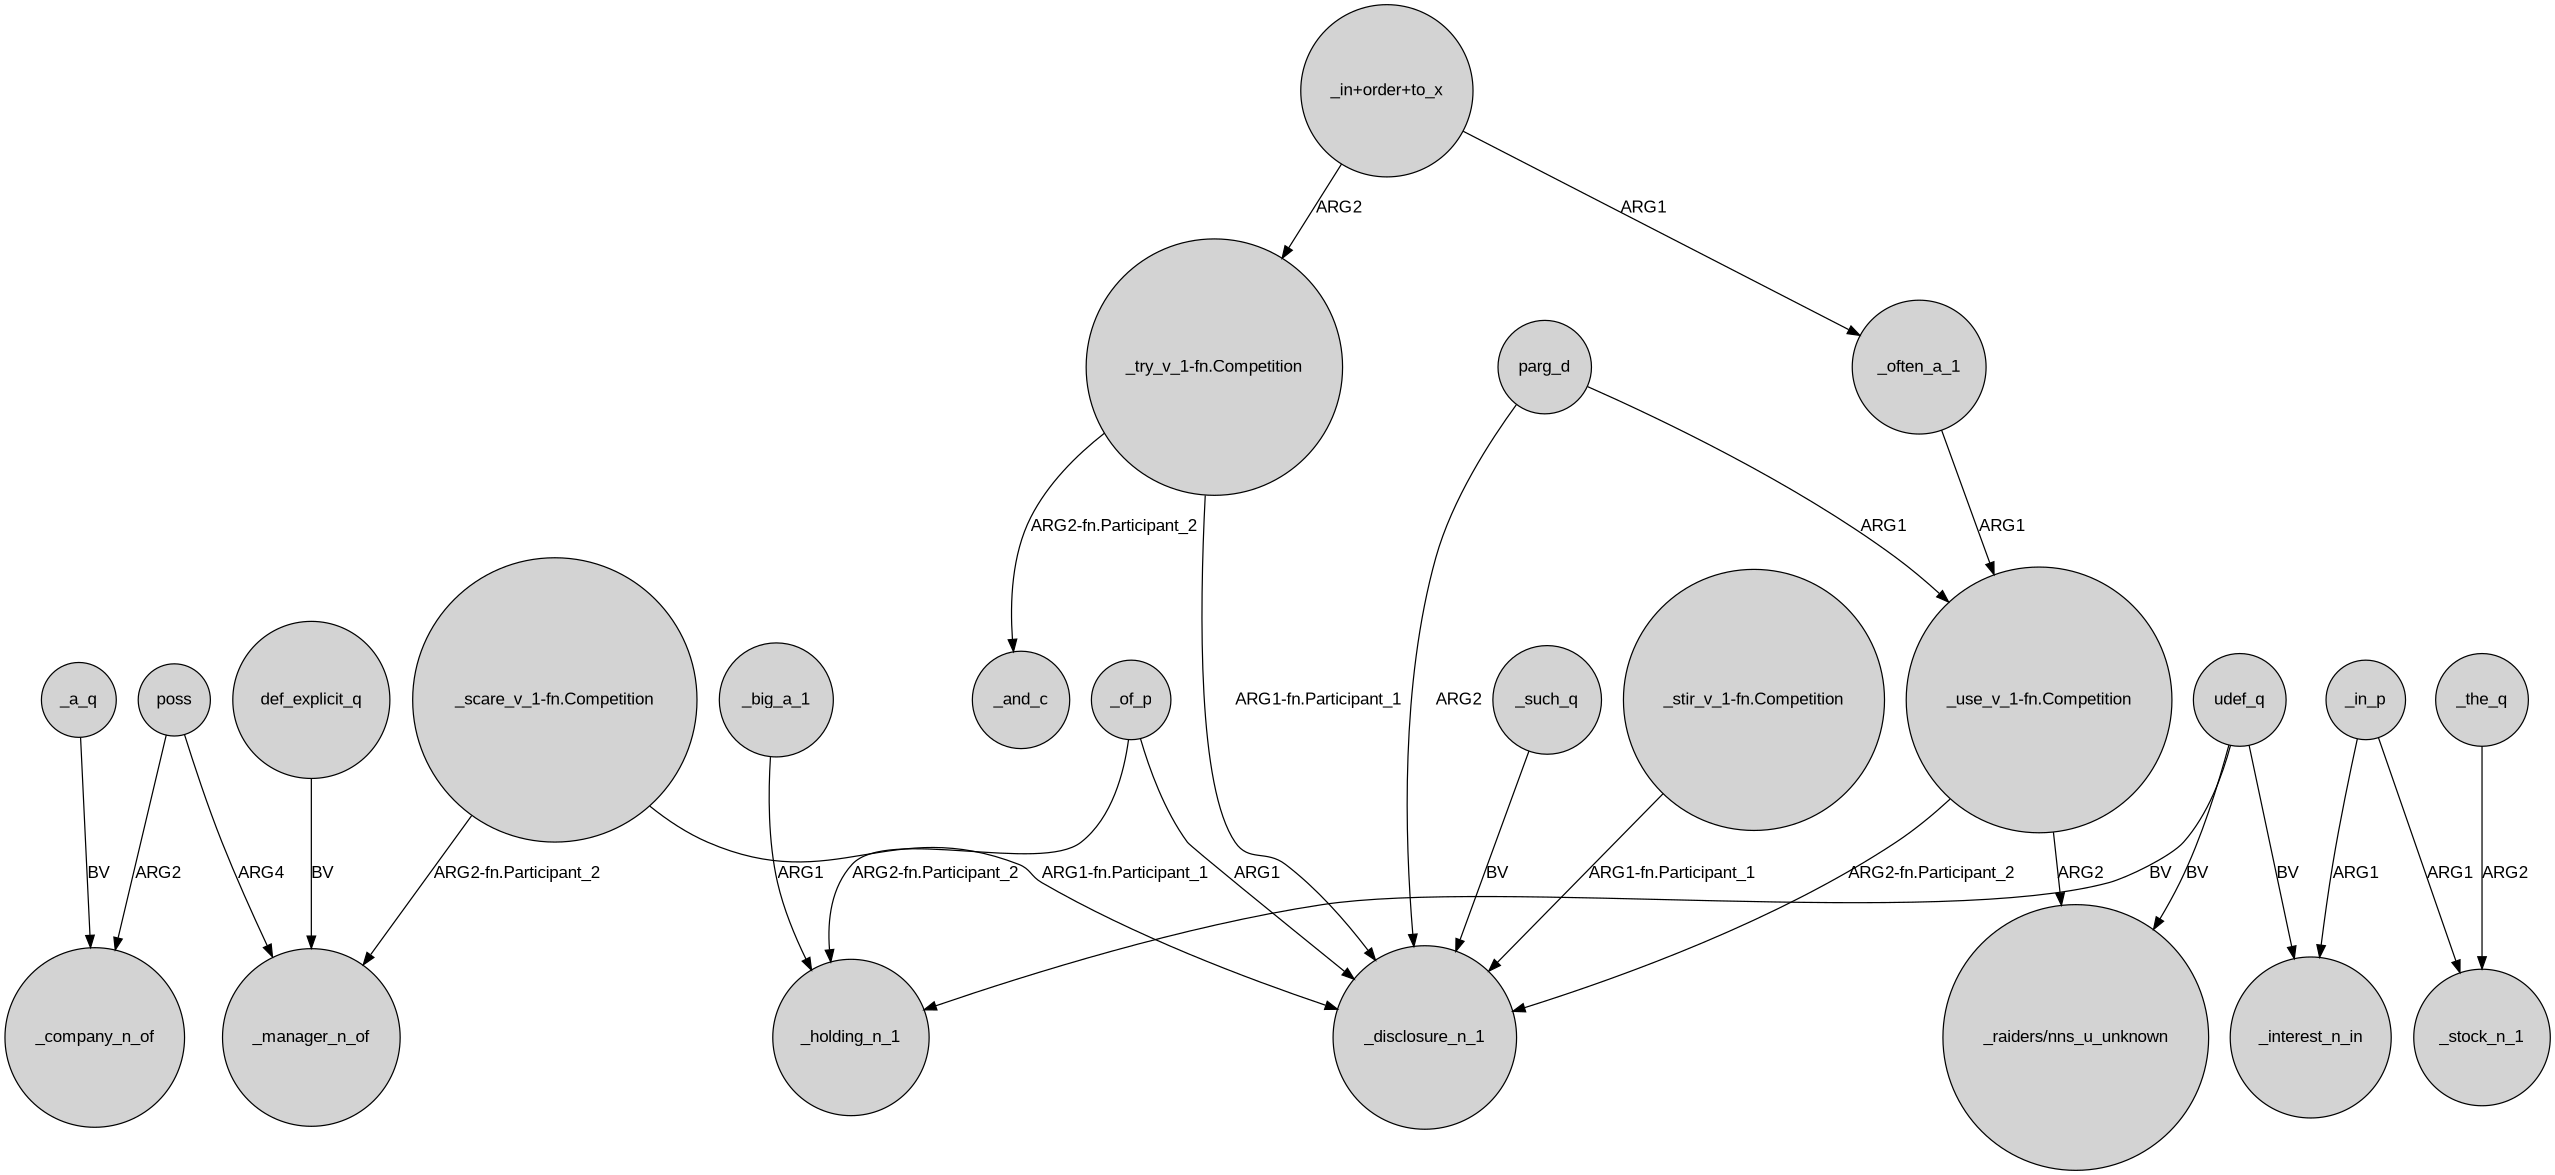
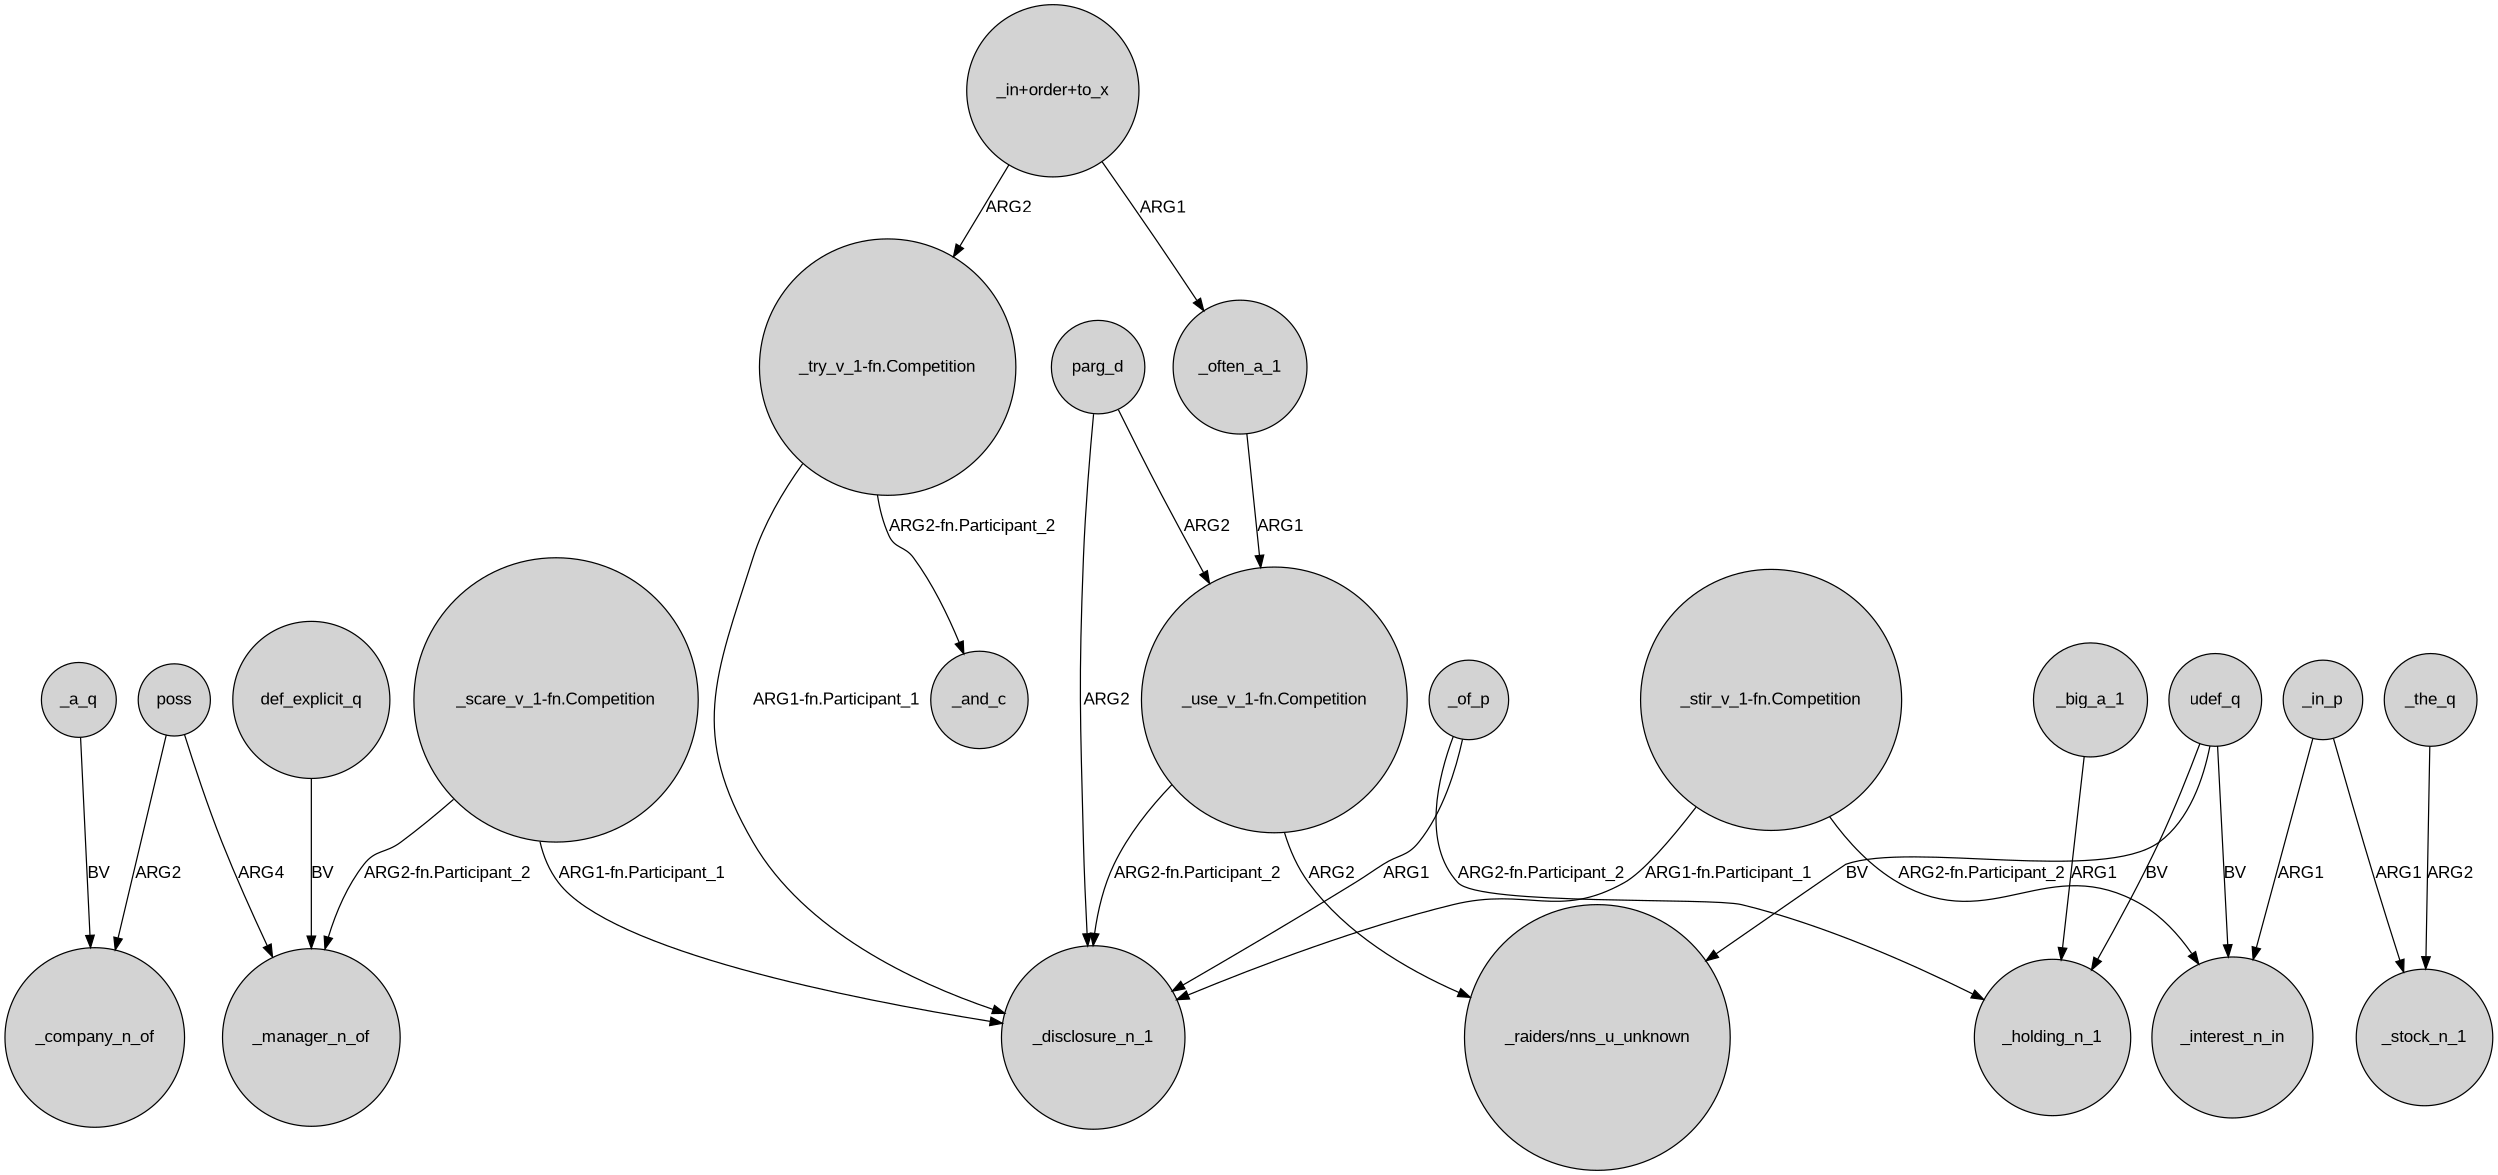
edge "parg_d" -> "_use_v_1-fn.Competition": label "ARG1" -> "ARG2"
node "_such_q": removed
edge "_stir_v_1-fn.Competition" -> "_interest_n_in": added, label "ARG2-fn.Participant_2"
